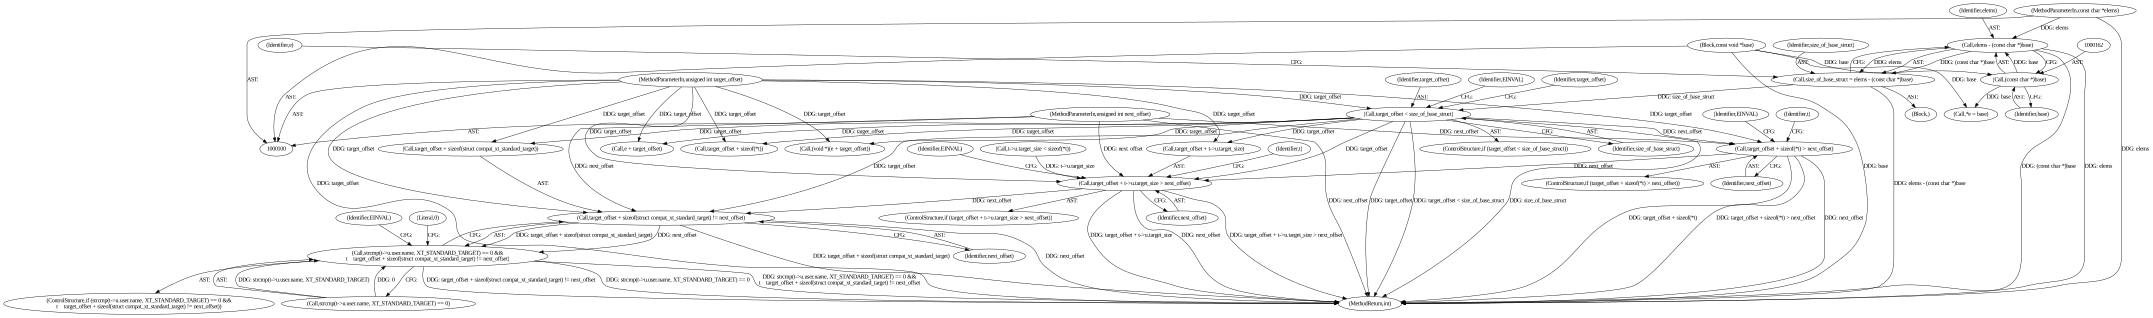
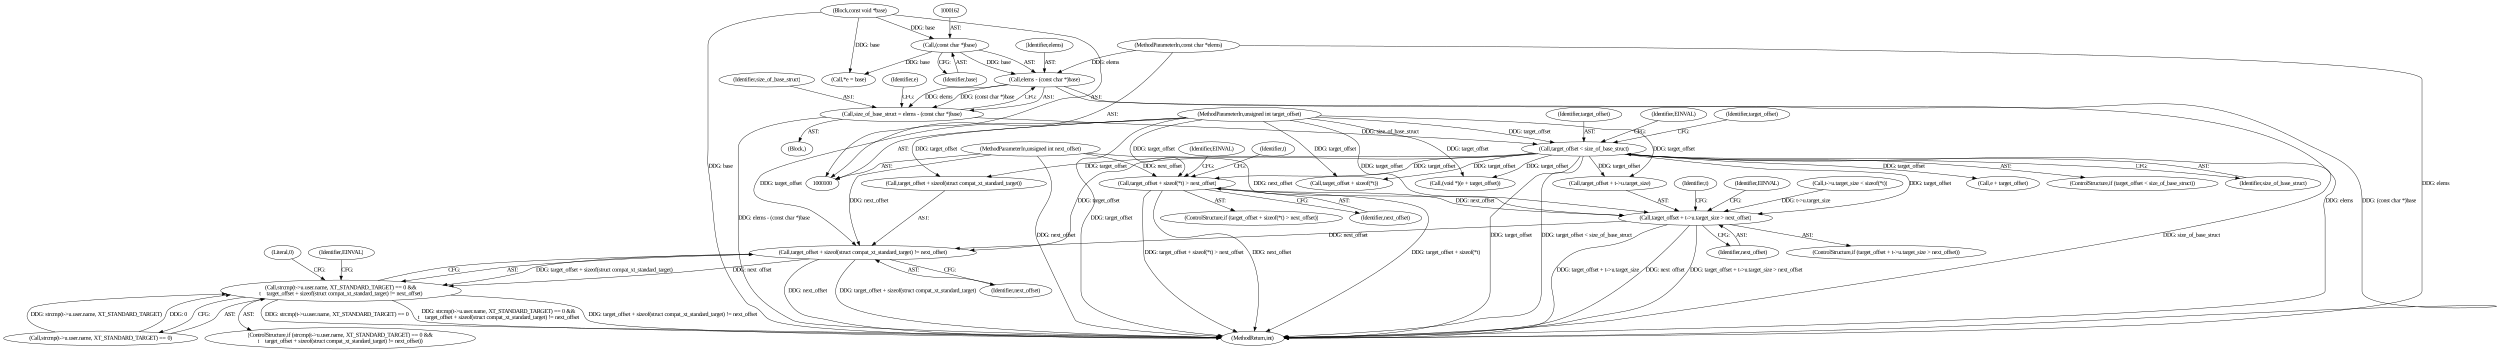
edge "(Call,elems - (const char *)base)" -> "(Call,(const char *)base)": removed, label "CFG:"
edge "(MethodParameterIn,unsigned int target_offset)" -> "(Call,e + target_offset)": removed, label "DDG: target_offset"
edge "(Call,target_offset < size_of_base_struct)" -> "(Call,target_offset + sizeof(*t) > next_offset)": label "DDG: next_offset" -> "DDG: target_offset"
